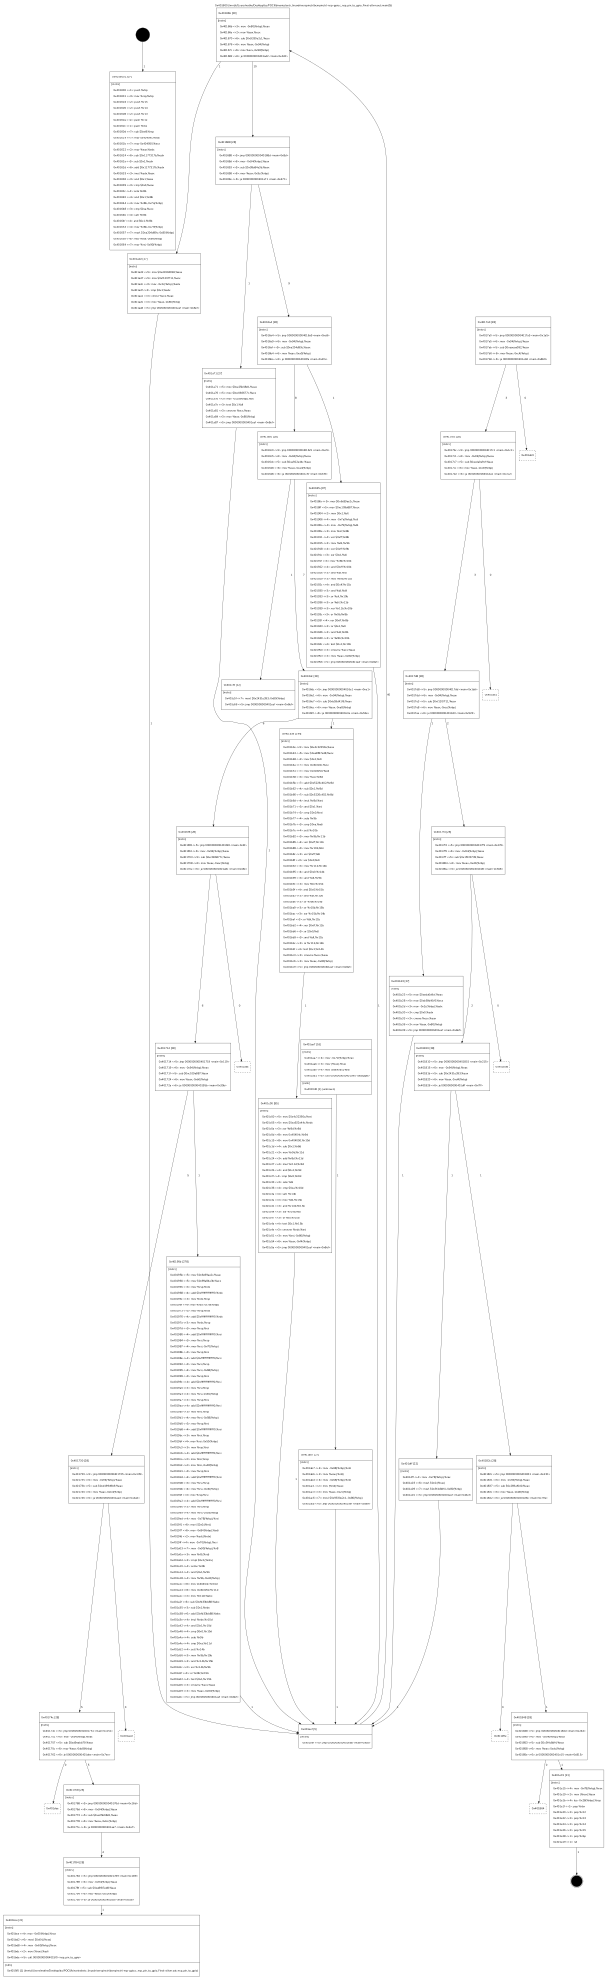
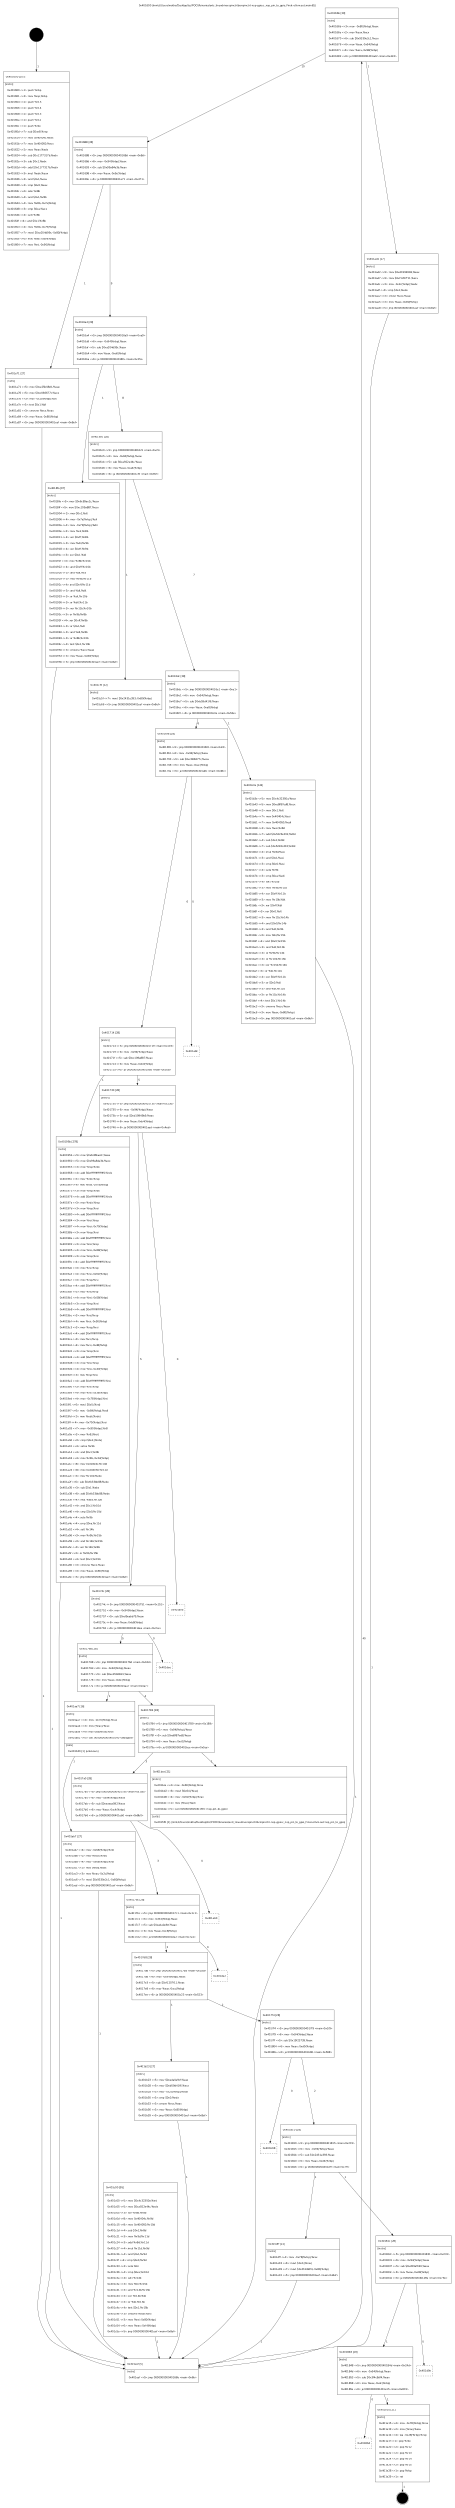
edge "0x401b3e [144]" -> "0x401c00 [95]": now "0x401b3e [144]" -> "0x401eef [5]"
edge "0x401768 [28]" -> "0x401aa7 [16]": added, label "1"
edge "0x401784 [28]" -> "0x4017a0 [28]": added, label "3"
